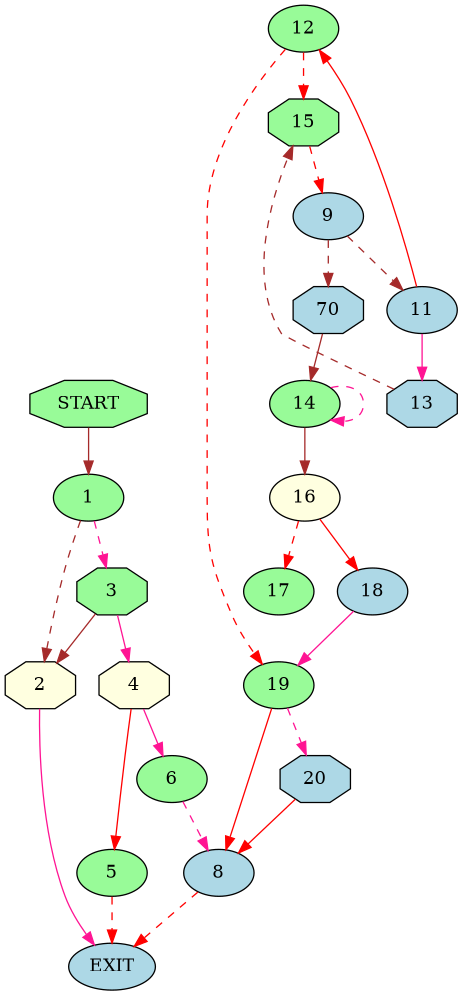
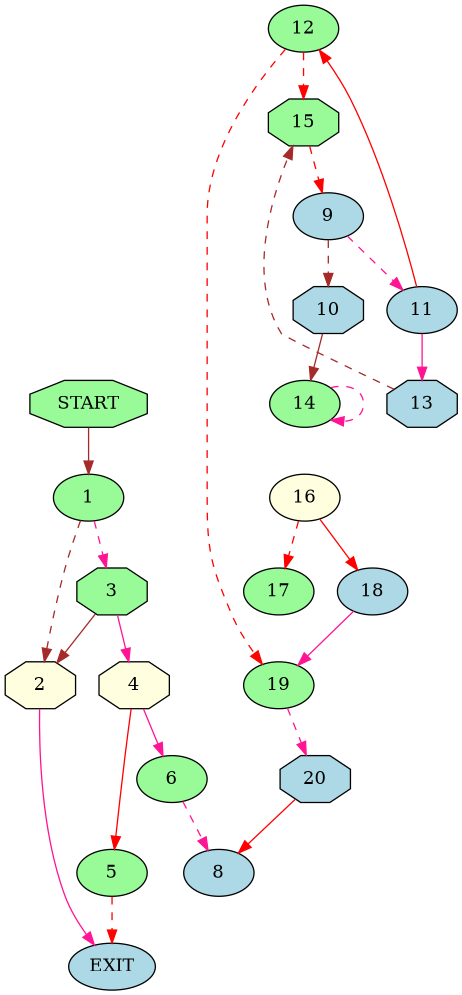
edge "9" -> "11": color brown -> deeppink
node "70": label "70" -> "10"
edge "14" -> "16": removed
edge "19" -> "8": removed
edge "8" -> "EXIT": removed
